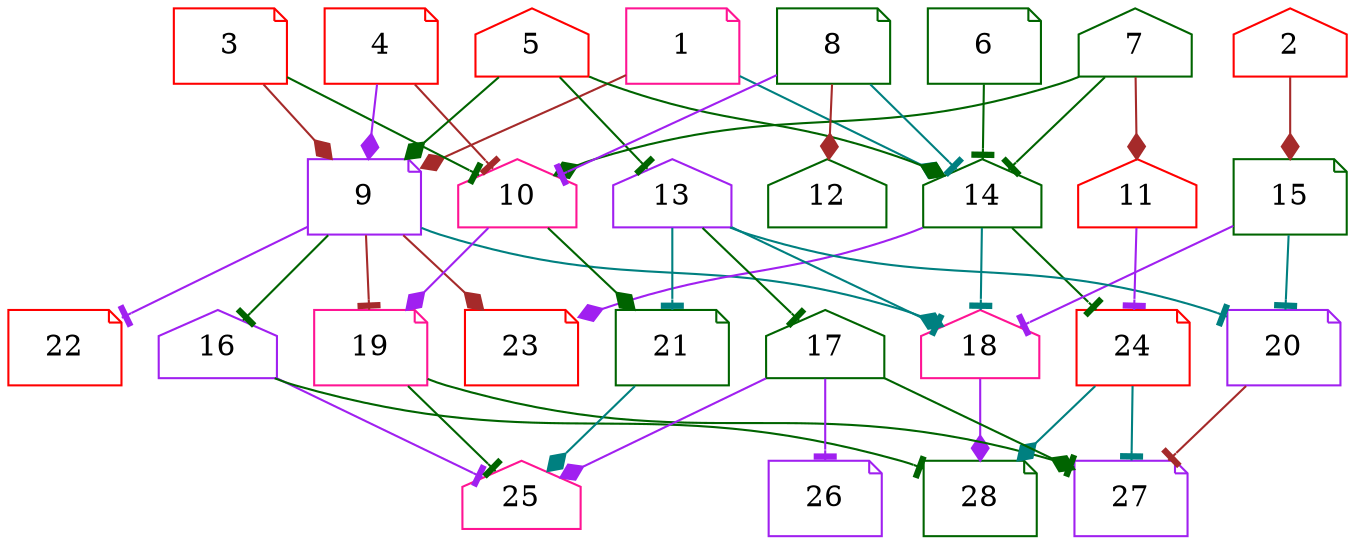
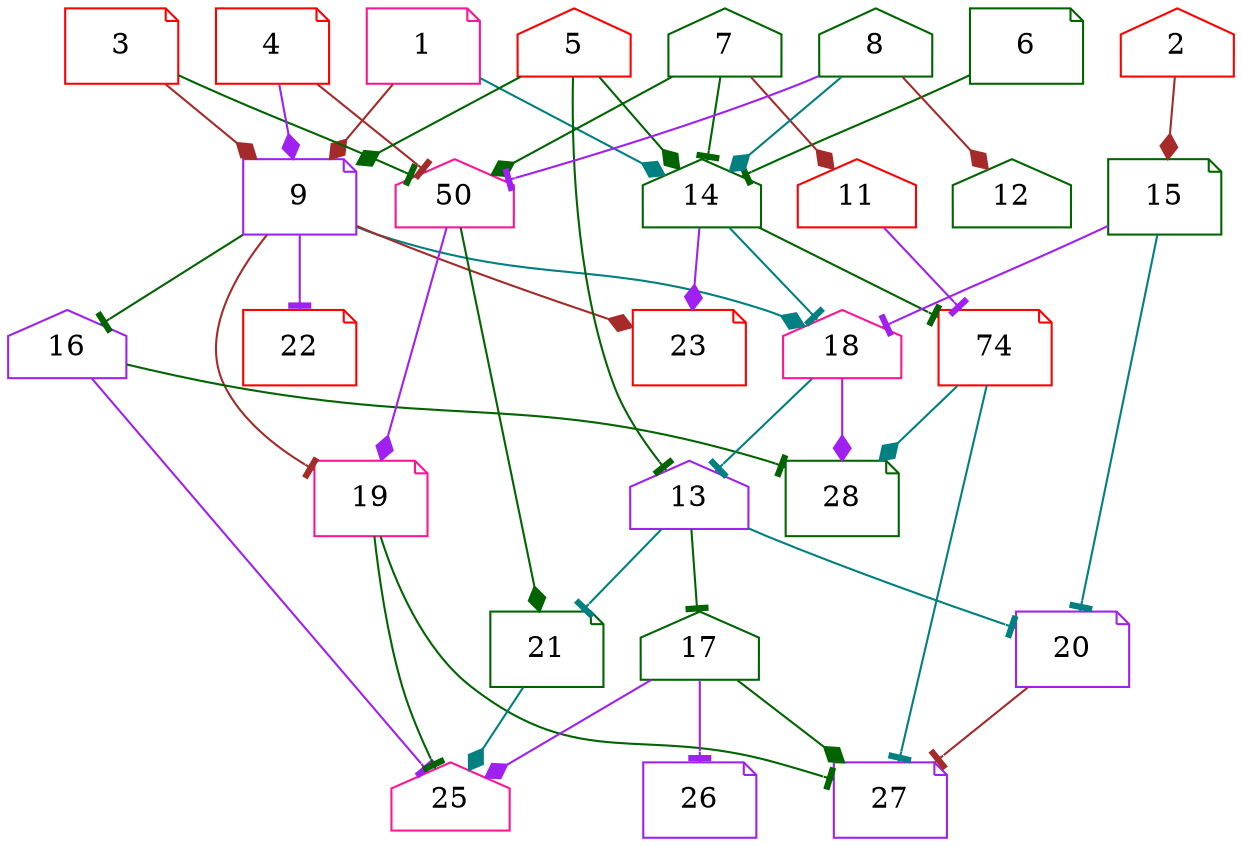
node "8": shape note -> house
edge "8" -> "14": arrowhead tee -> diamond
node "10": label "10" -> "50"
edge "13" -> "18": reversed
node "24": label "24" -> "74"
